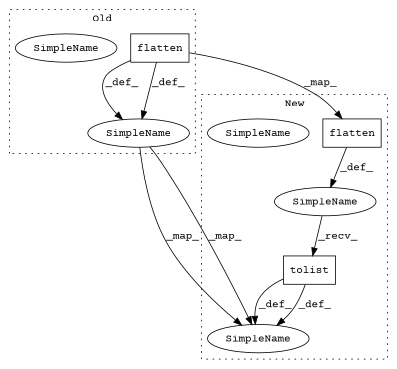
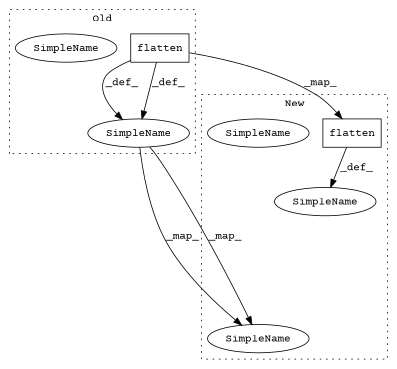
node "tolist": removed
